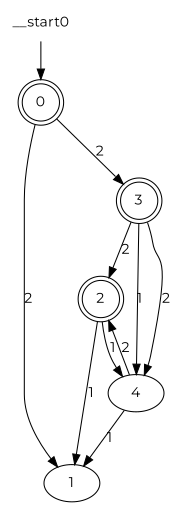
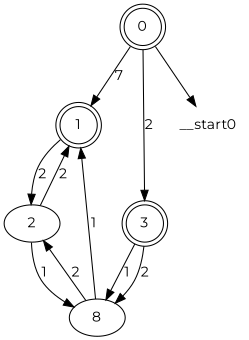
edge "__start0" -> "0": reversed
edge "3" -> "2": now "1" -> "2"
edge "0" -> "1": label "2" -> "7"
node "2": shape doublecircle -> ellipse
edge "2" -> "1": label "1" -> "2"
node "4": label "4" -> "8"
node "1": shape ellipse -> doublecircle
